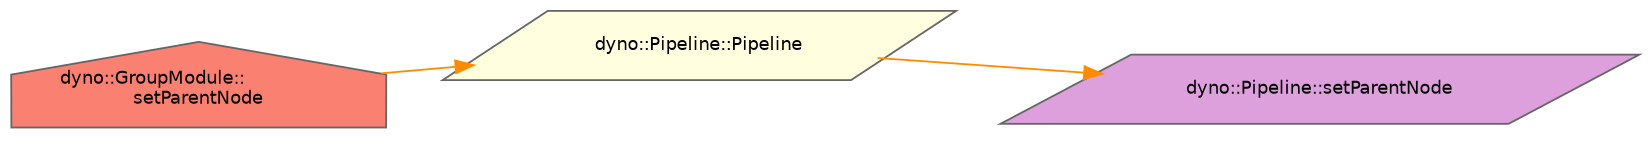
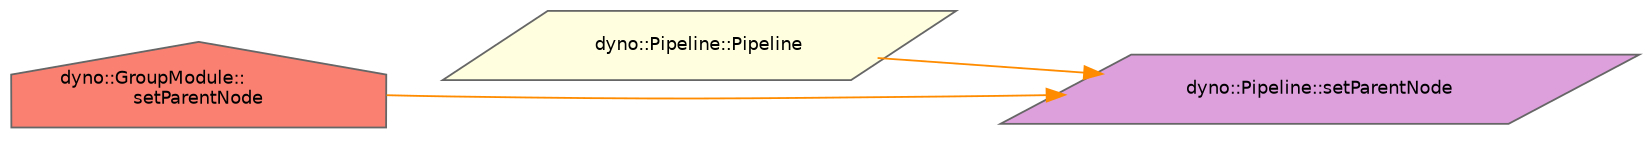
edge "dyno::GroupModule:: setParentNode" -> "dyno::Pipeline::Pipeline": now "dyno::GroupModule:: setParentNode" -> "dyno::Pipeline::setParentNode"
